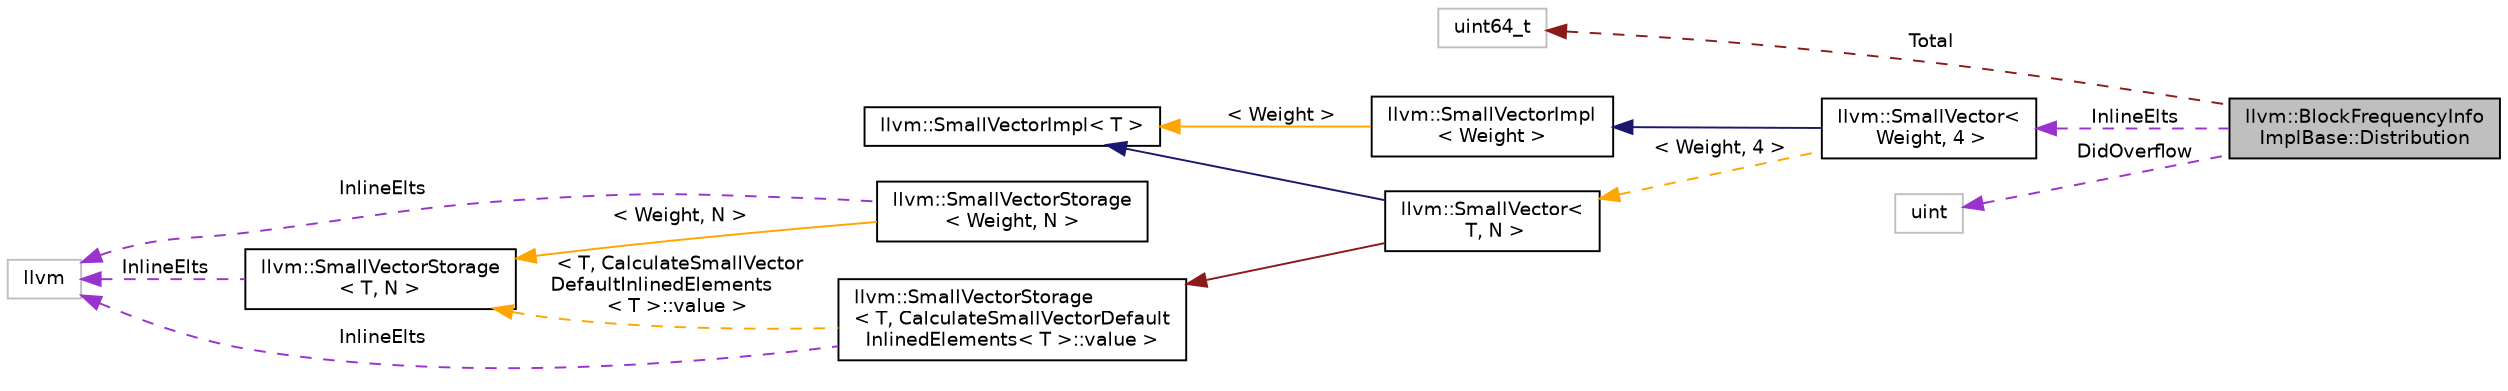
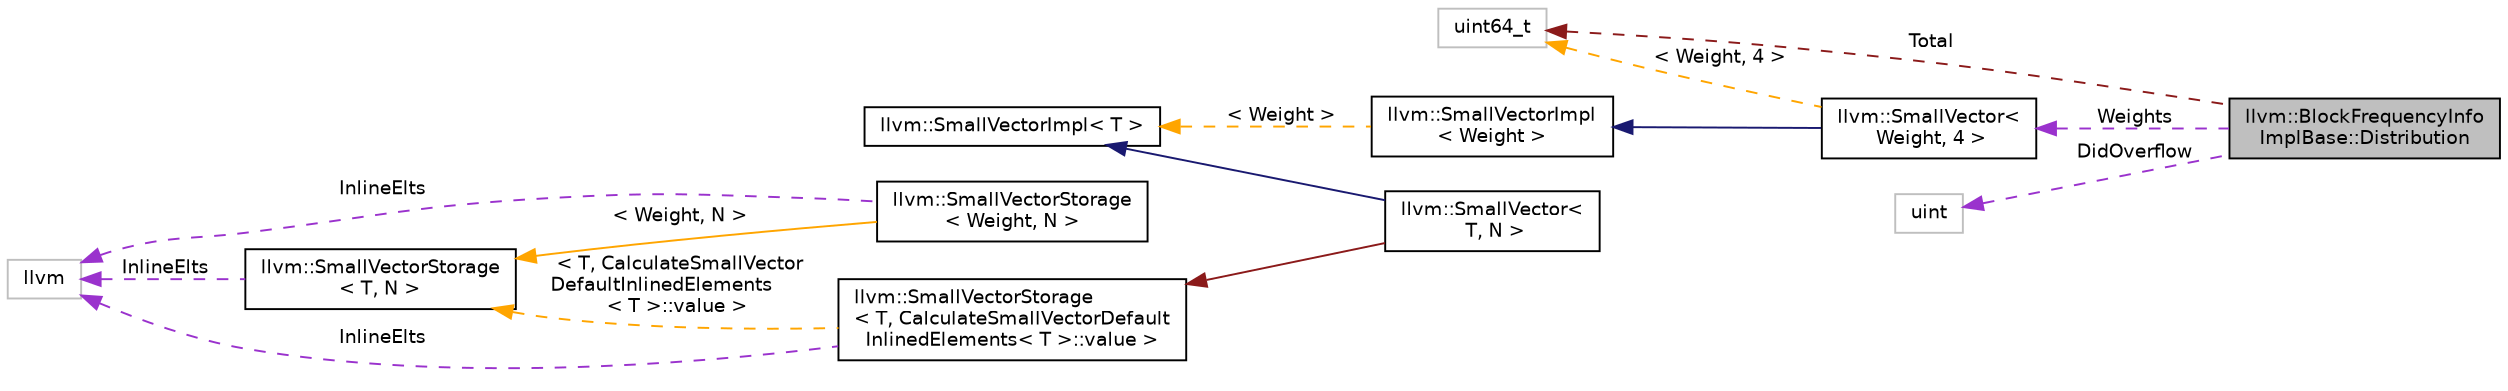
edge "llvm::BlockFrequencyInfo ImplBase::Distribution" -> "llvm::SmallVector< Weight, 4 >": label " InlineElts" -> " Weights"
edge "llvm::SmallVectorImpl < Weight >" -> "llvm::SmallVectorImpl< T >": style solid -> dashed
edge "llvm::SmallVector< Weight, 4 >" -> "llvm::SmallVector< T, N >": now "llvm::SmallVector< Weight, 4 >" -> "uint64_t"
